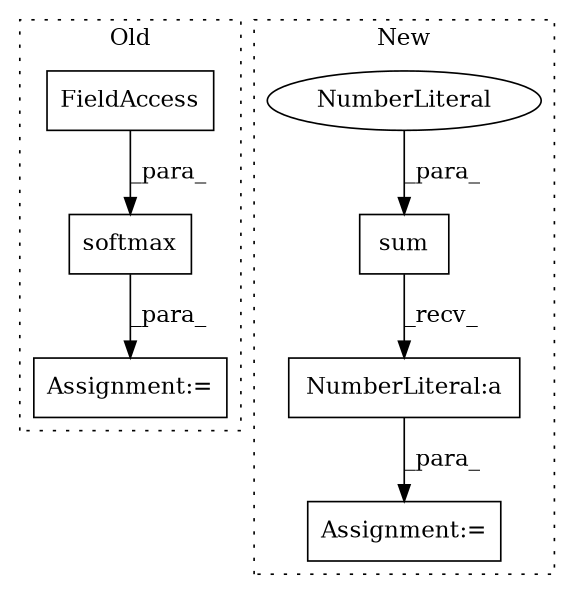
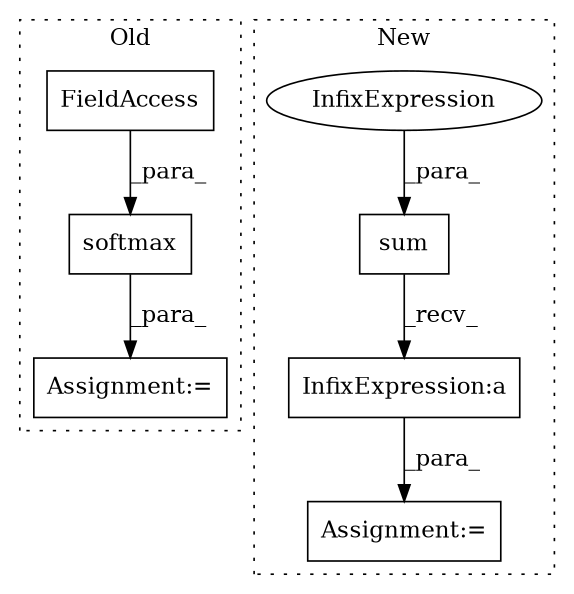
node "NumberLiteral": label "NumberLiteral" -> "InfixExpression"
node "NumberLiteral:a": label "NumberLiteral:a" -> "InfixExpression:a"
